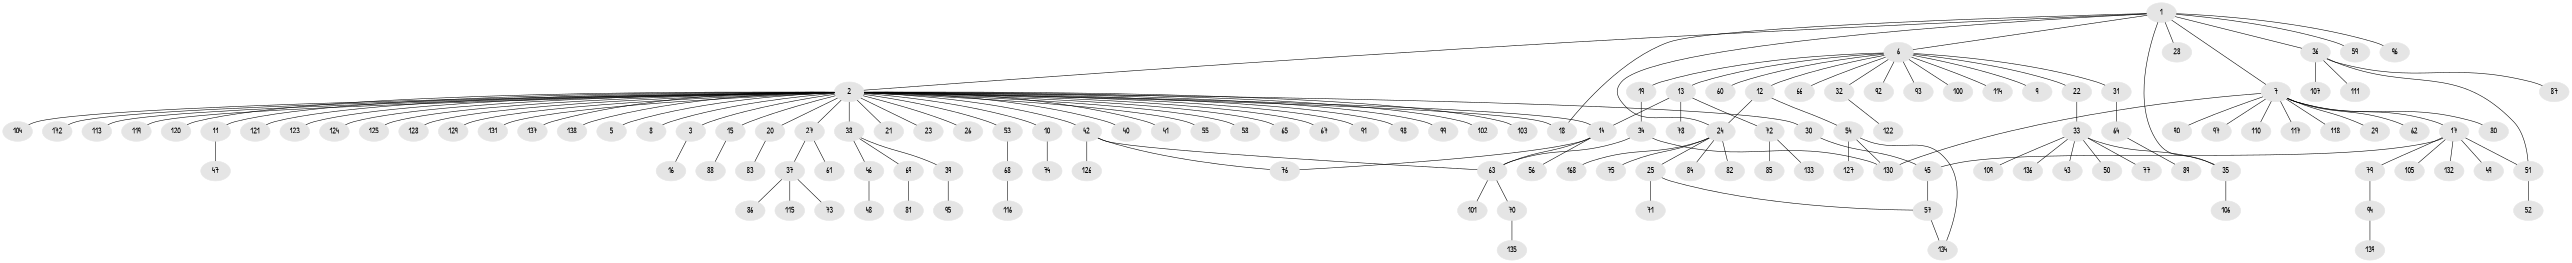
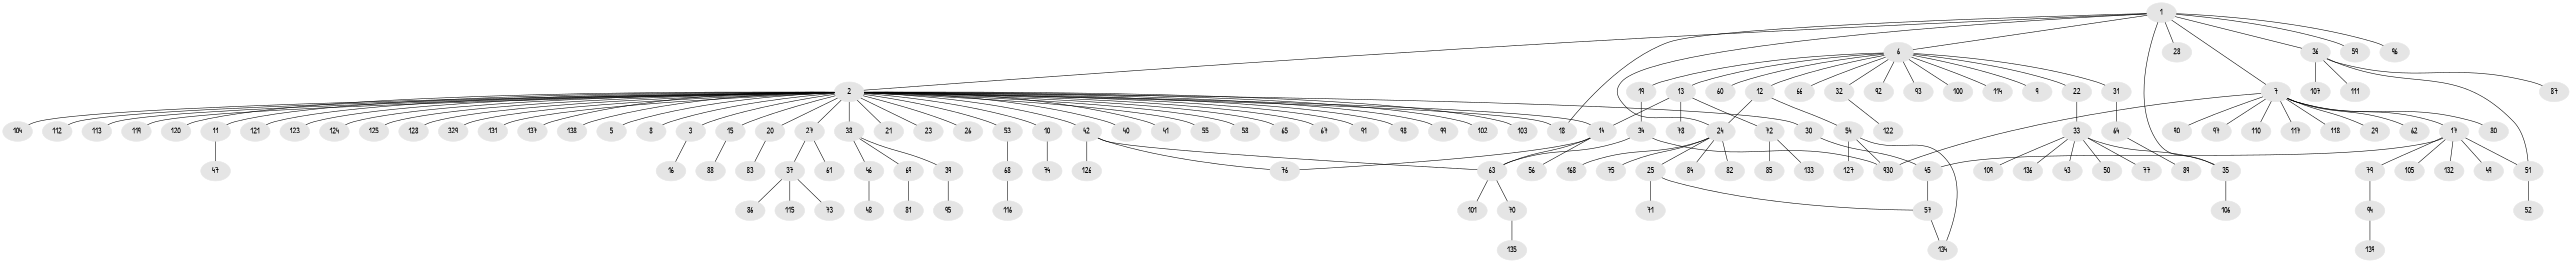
node "172": label "172" -> "112"
node "129": label "129" -> "329"
node "130": label "130" -> "930"
